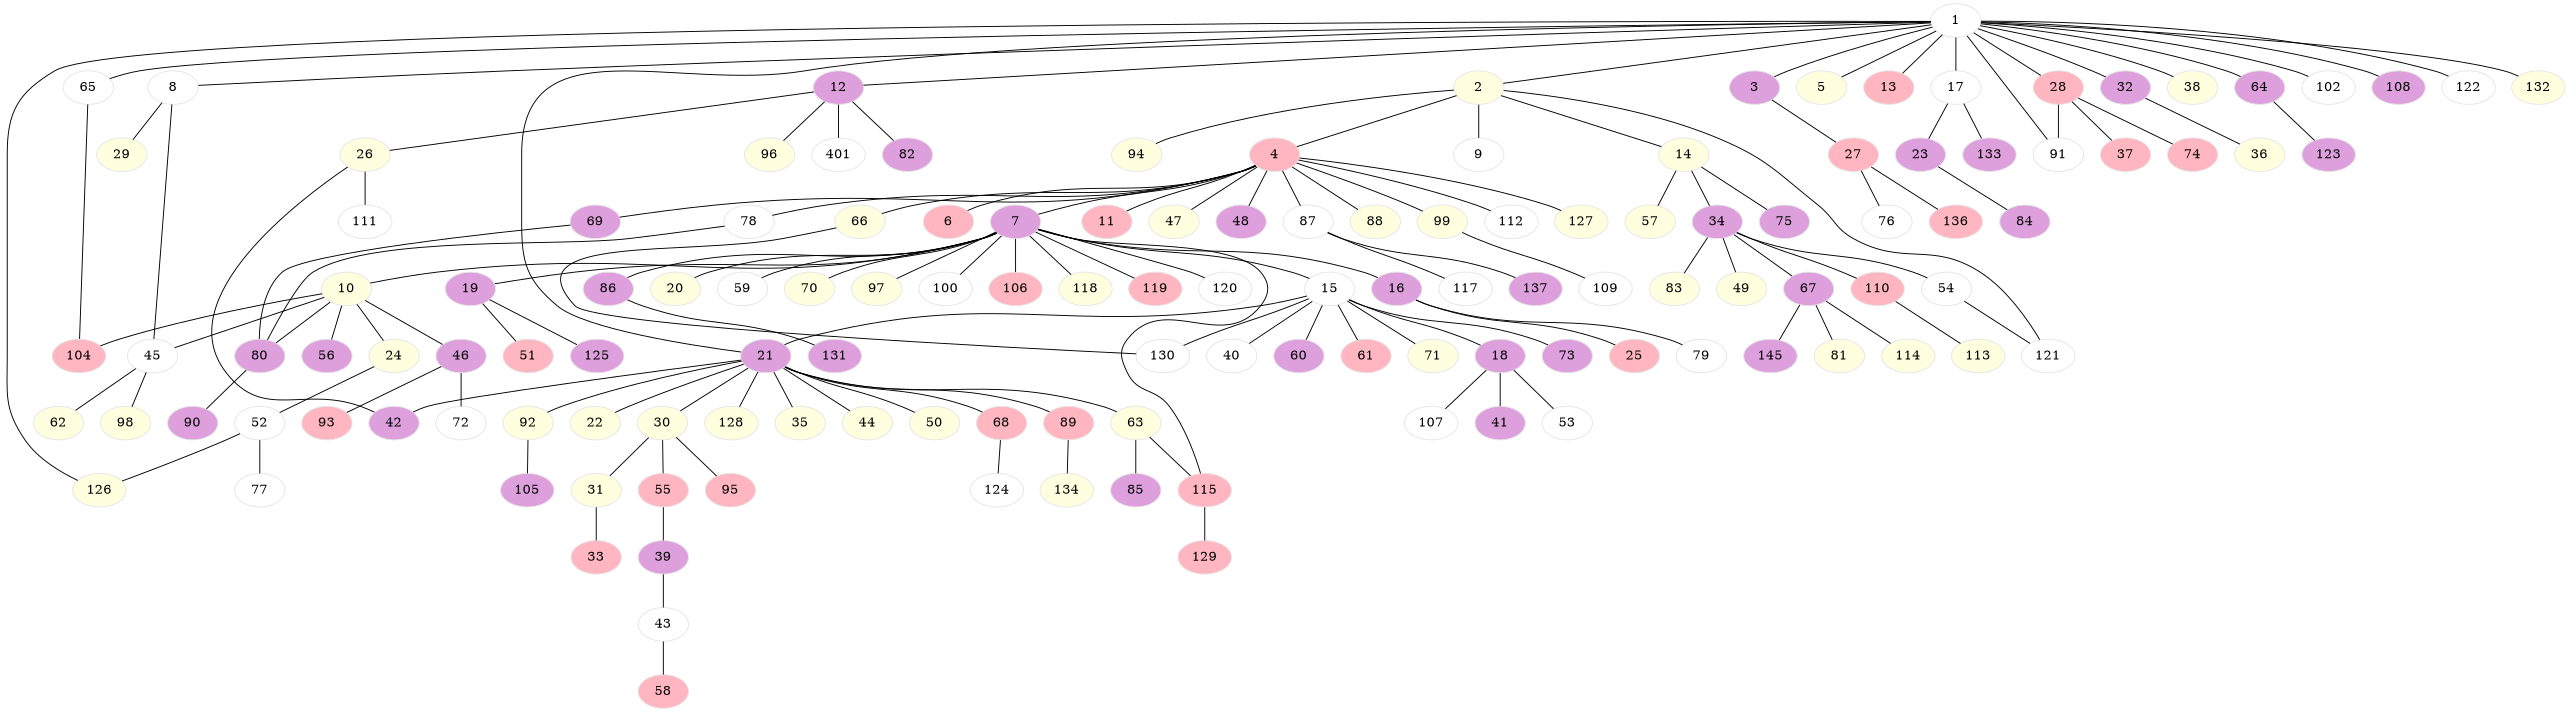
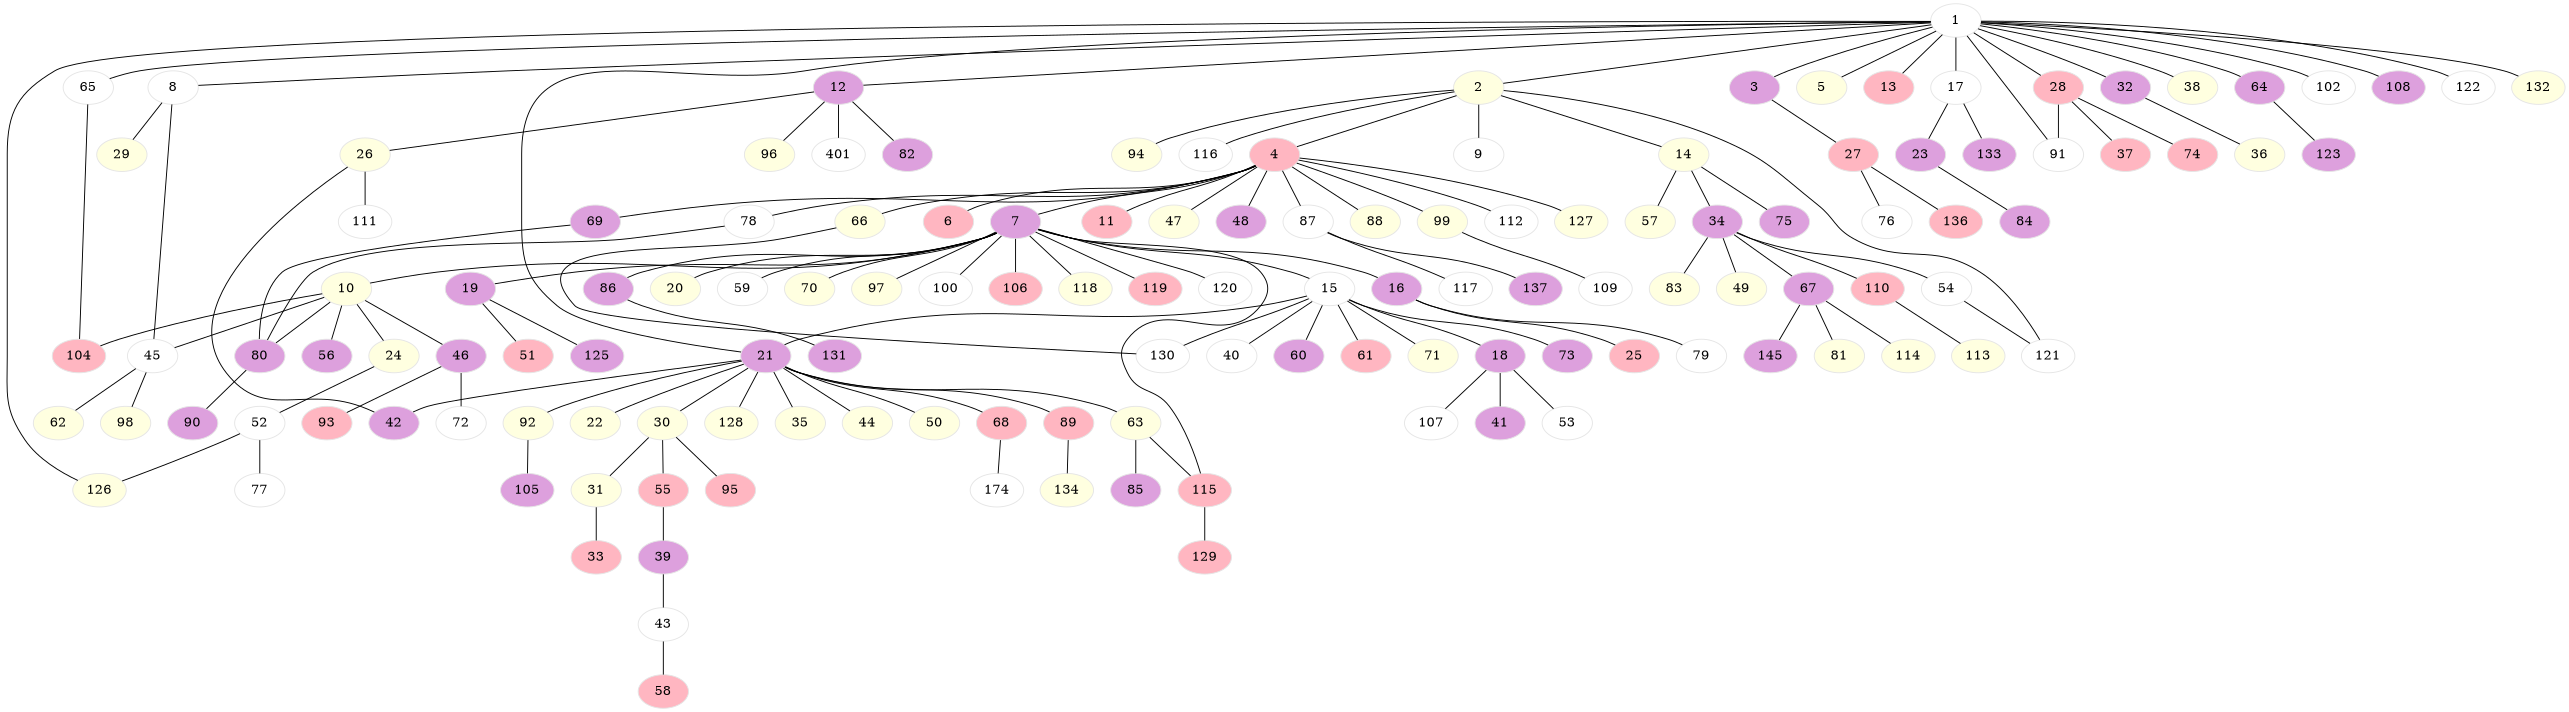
node "116": added
node "124": label "124" -> "174"
